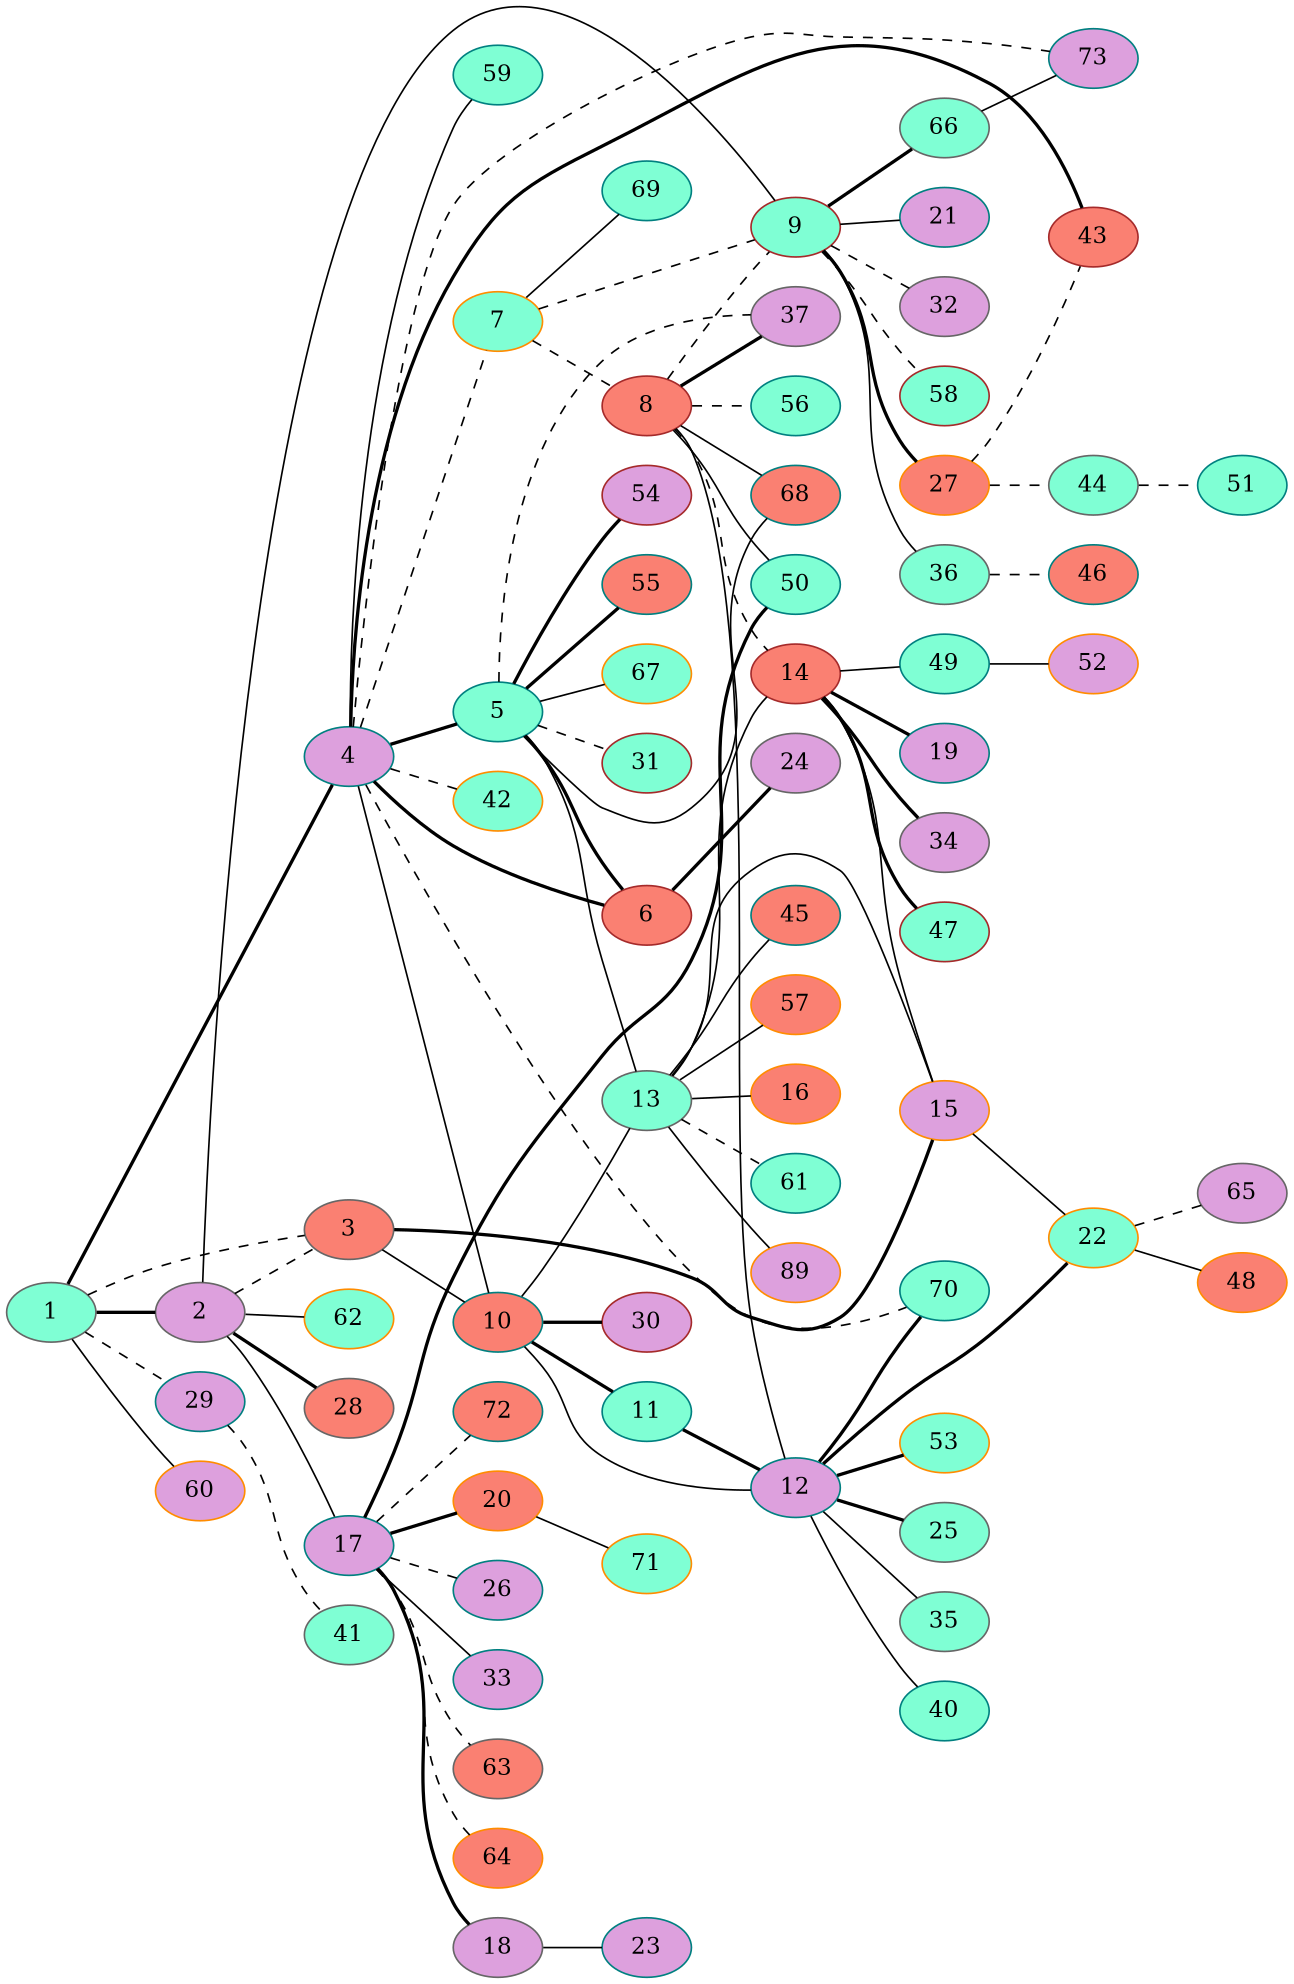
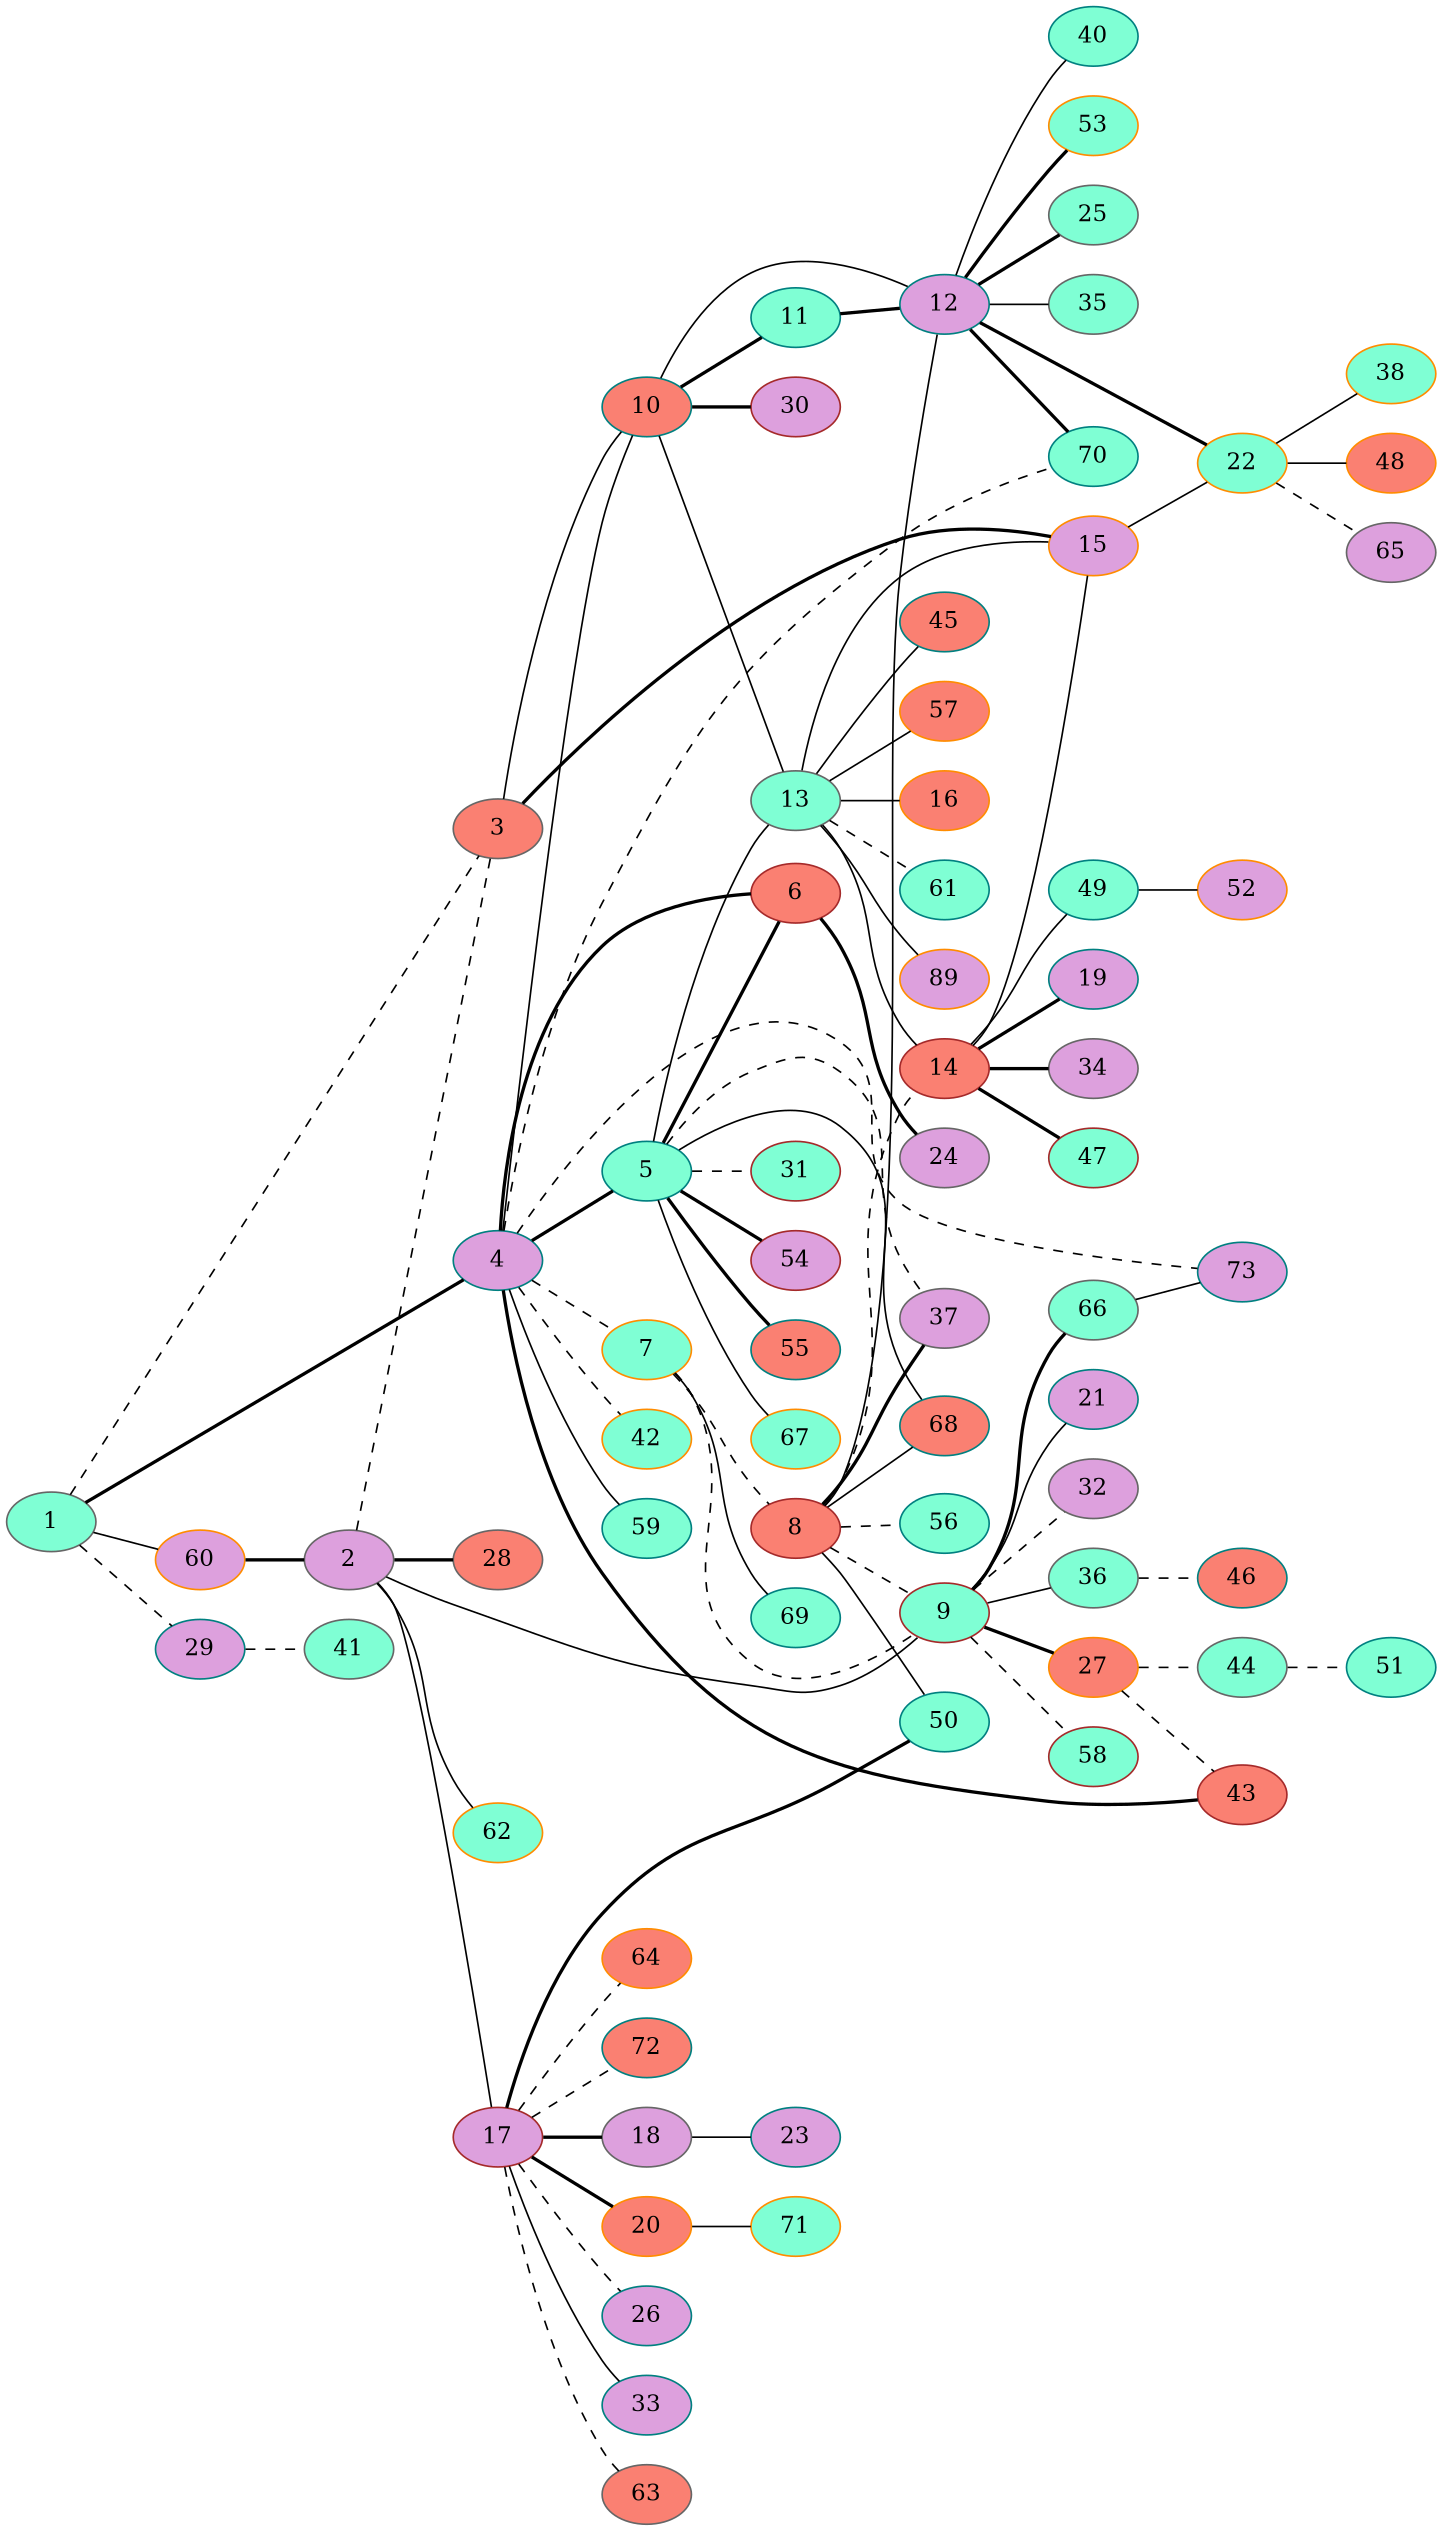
node "38": added
edge "1" -- "2": now "60" -- "2"
node "17": color teal -> brown
